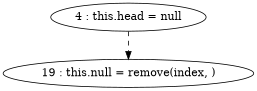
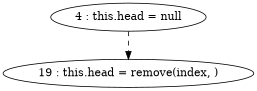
node "19 : this.null = remove(index, )": label "19 : this.null = remove(index, )" -> "19 : this.head = remove(index, )"
